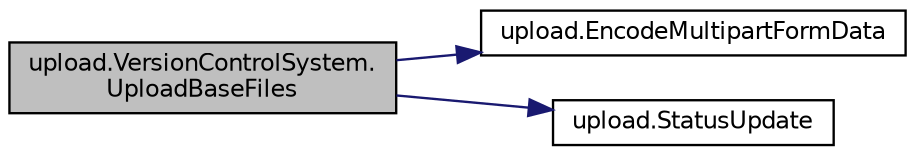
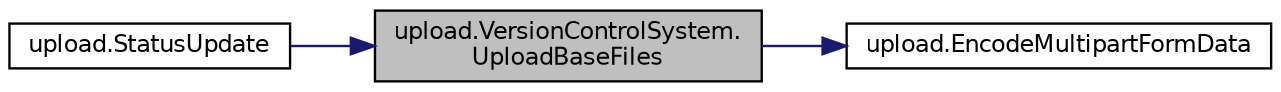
edge "upload.VersionControlSystem. UploadBaseFiles" -> "upload.StatusUpdate": reversed
